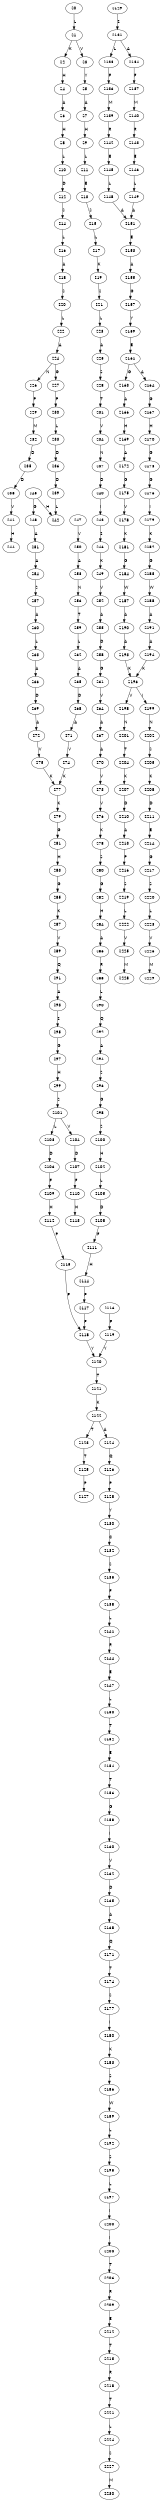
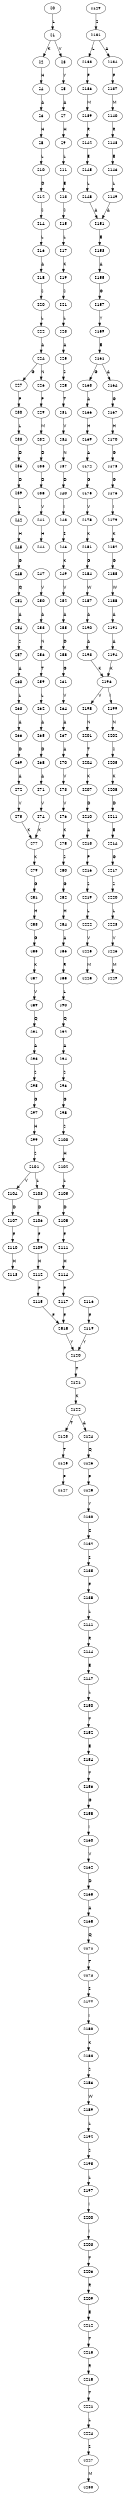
edge "S45" -> "S42": reversed
edge "S48" -> "S51": label "A" -> "Q"
node "S118": label "S118" -> "S818"
